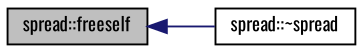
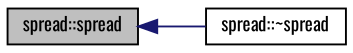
node "spread::freeself": label "spread::freeself" -> "spread::spread"
